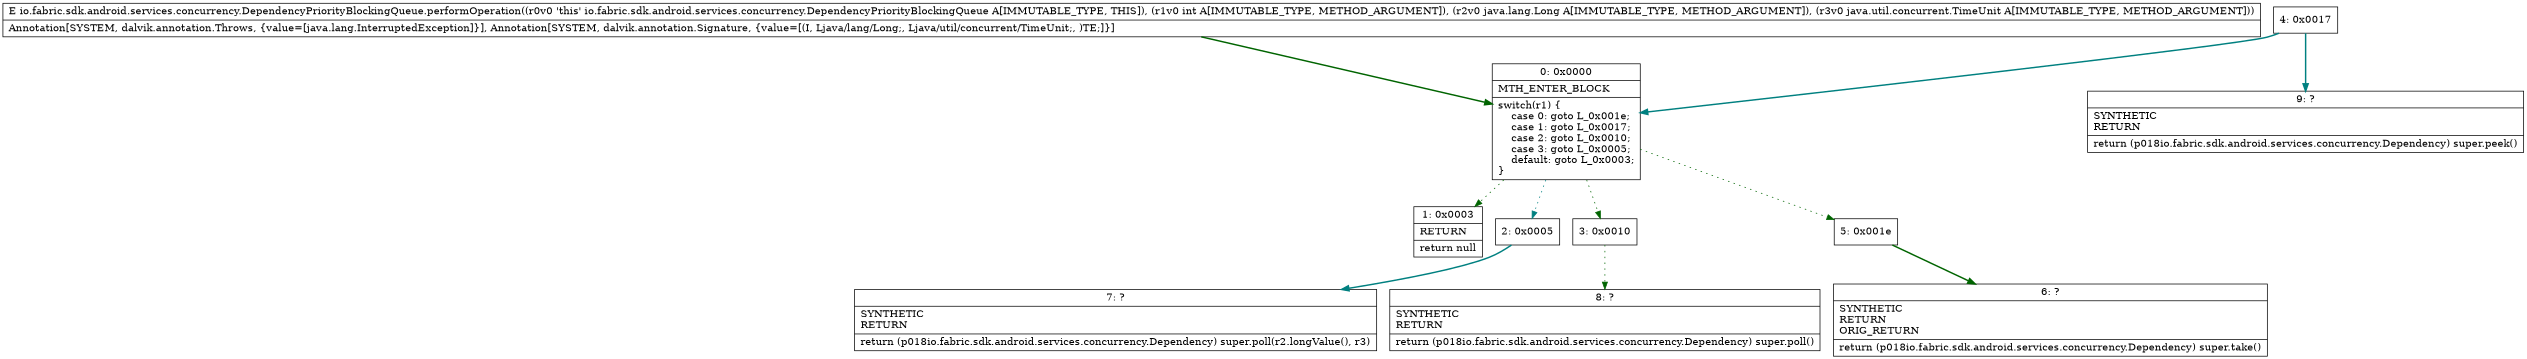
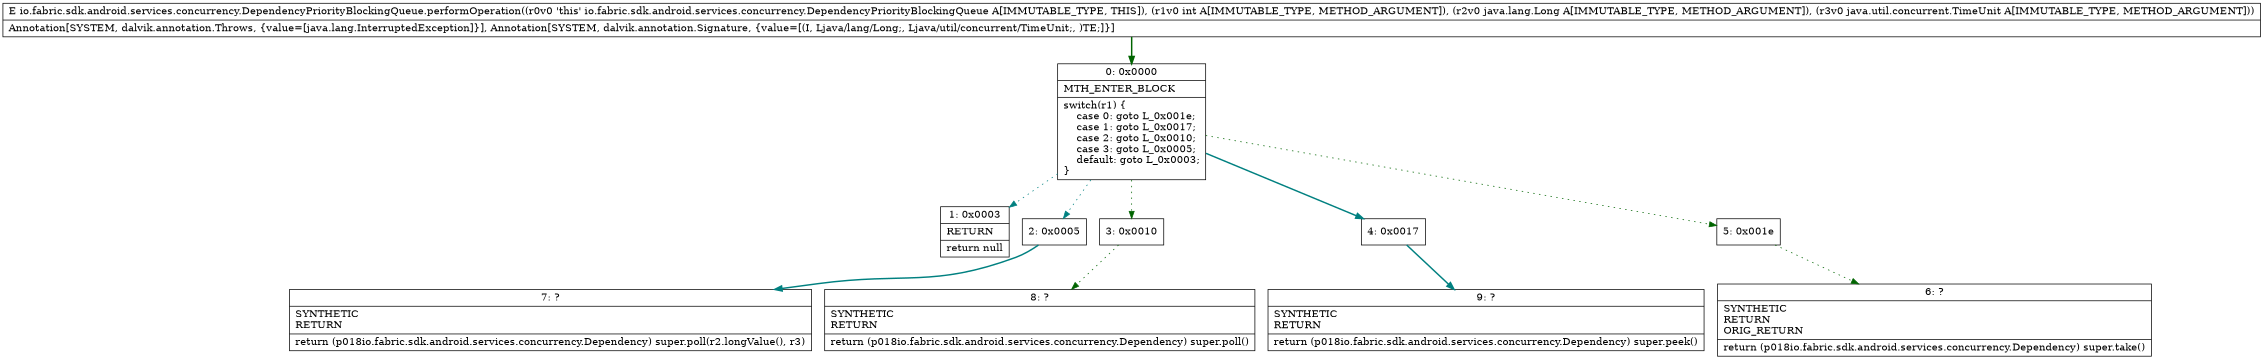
edge "4: 0x0017" -> "0: 0x0000": reversed
edge "0: 0x0000" -> "1: 0x0003": color darkgreen -> teal
edge "5: 0x001e" -> "6: ?": style bold -> dotted
